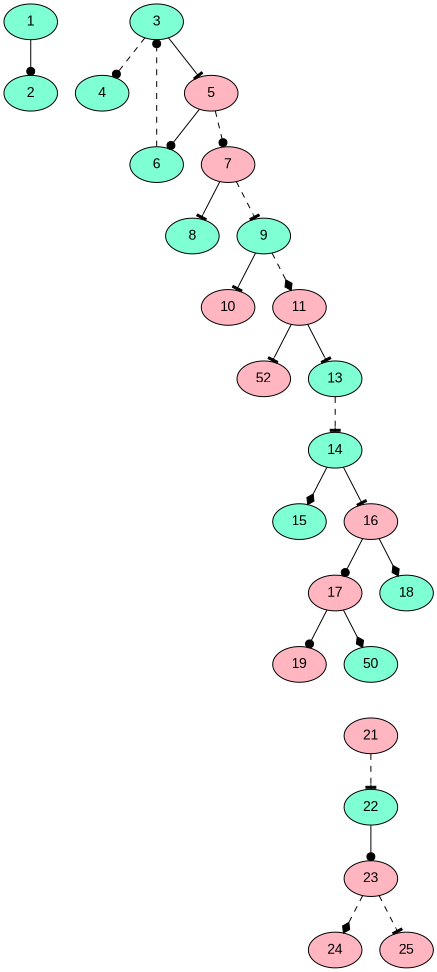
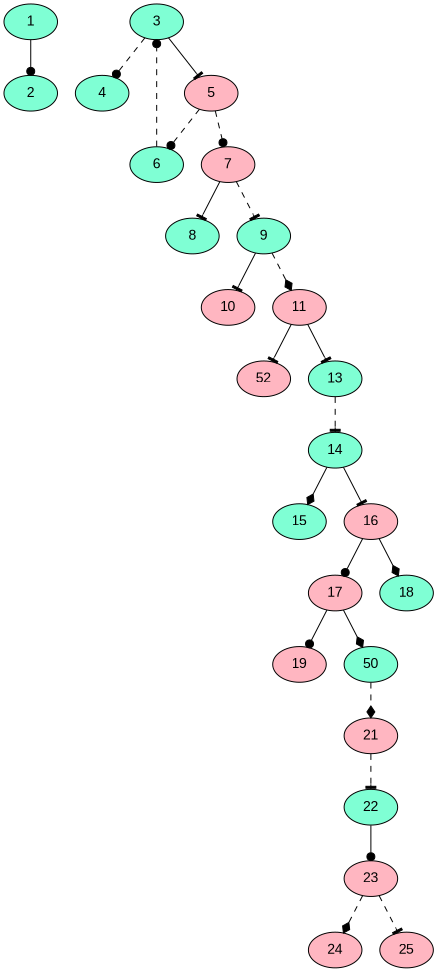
edge "5" -> "6": style solid -> dashed
edge "50" -> "21": added
